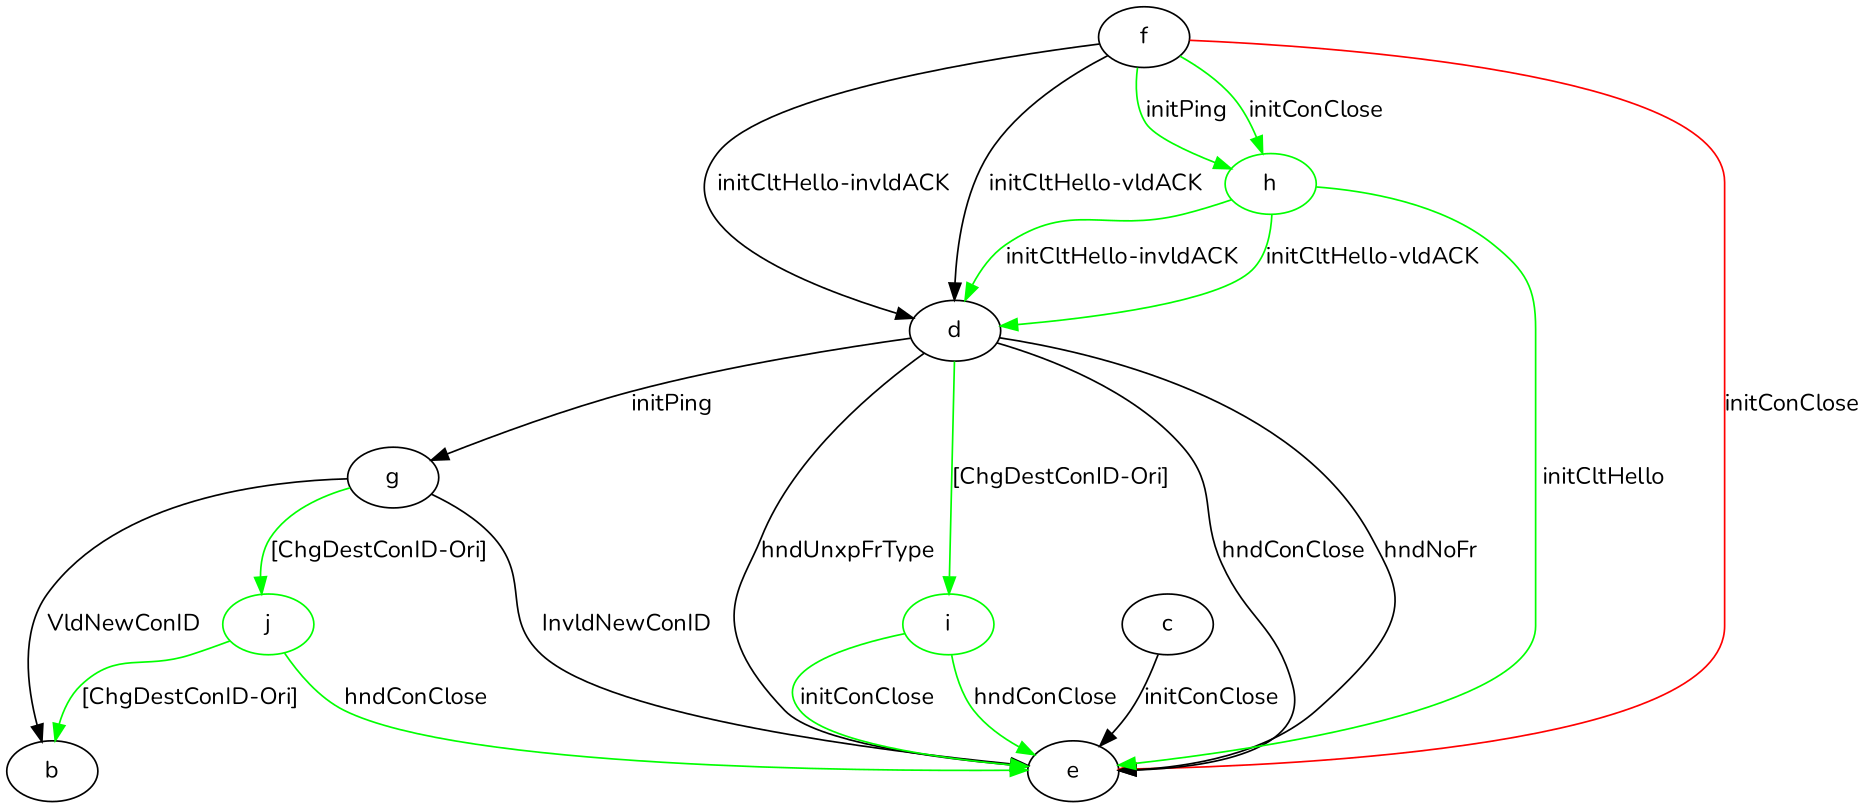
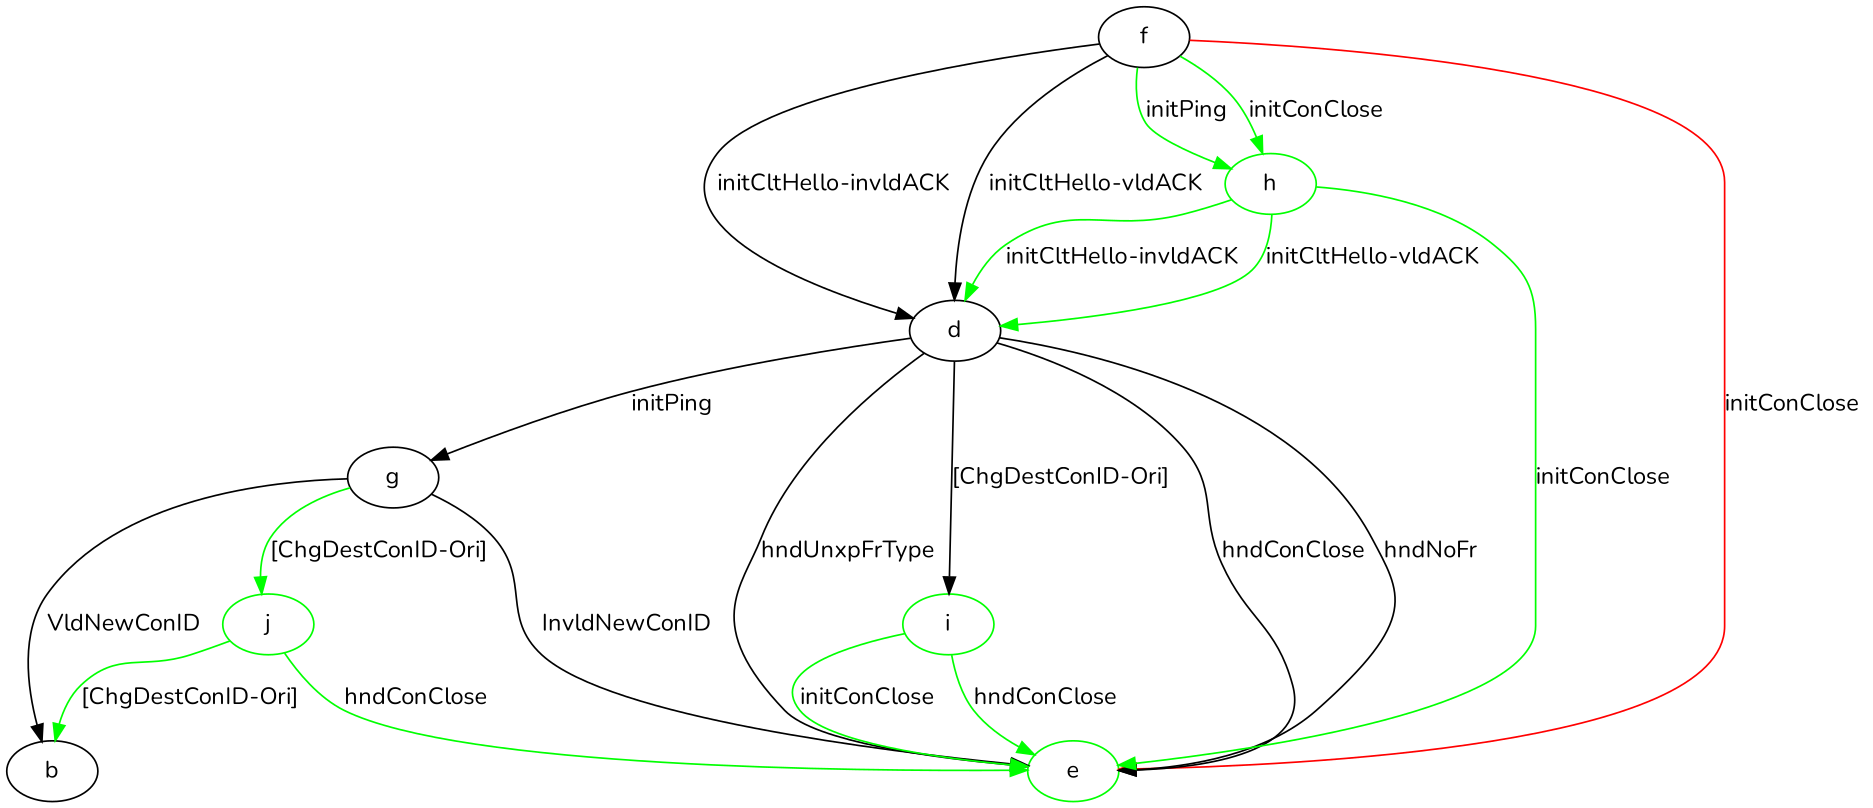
edge "d" -> "i": color green -> black
edge "h" -> "e": label "initCltHello " -> "initConClose "
node "c": removed
node "e": color black -> green
